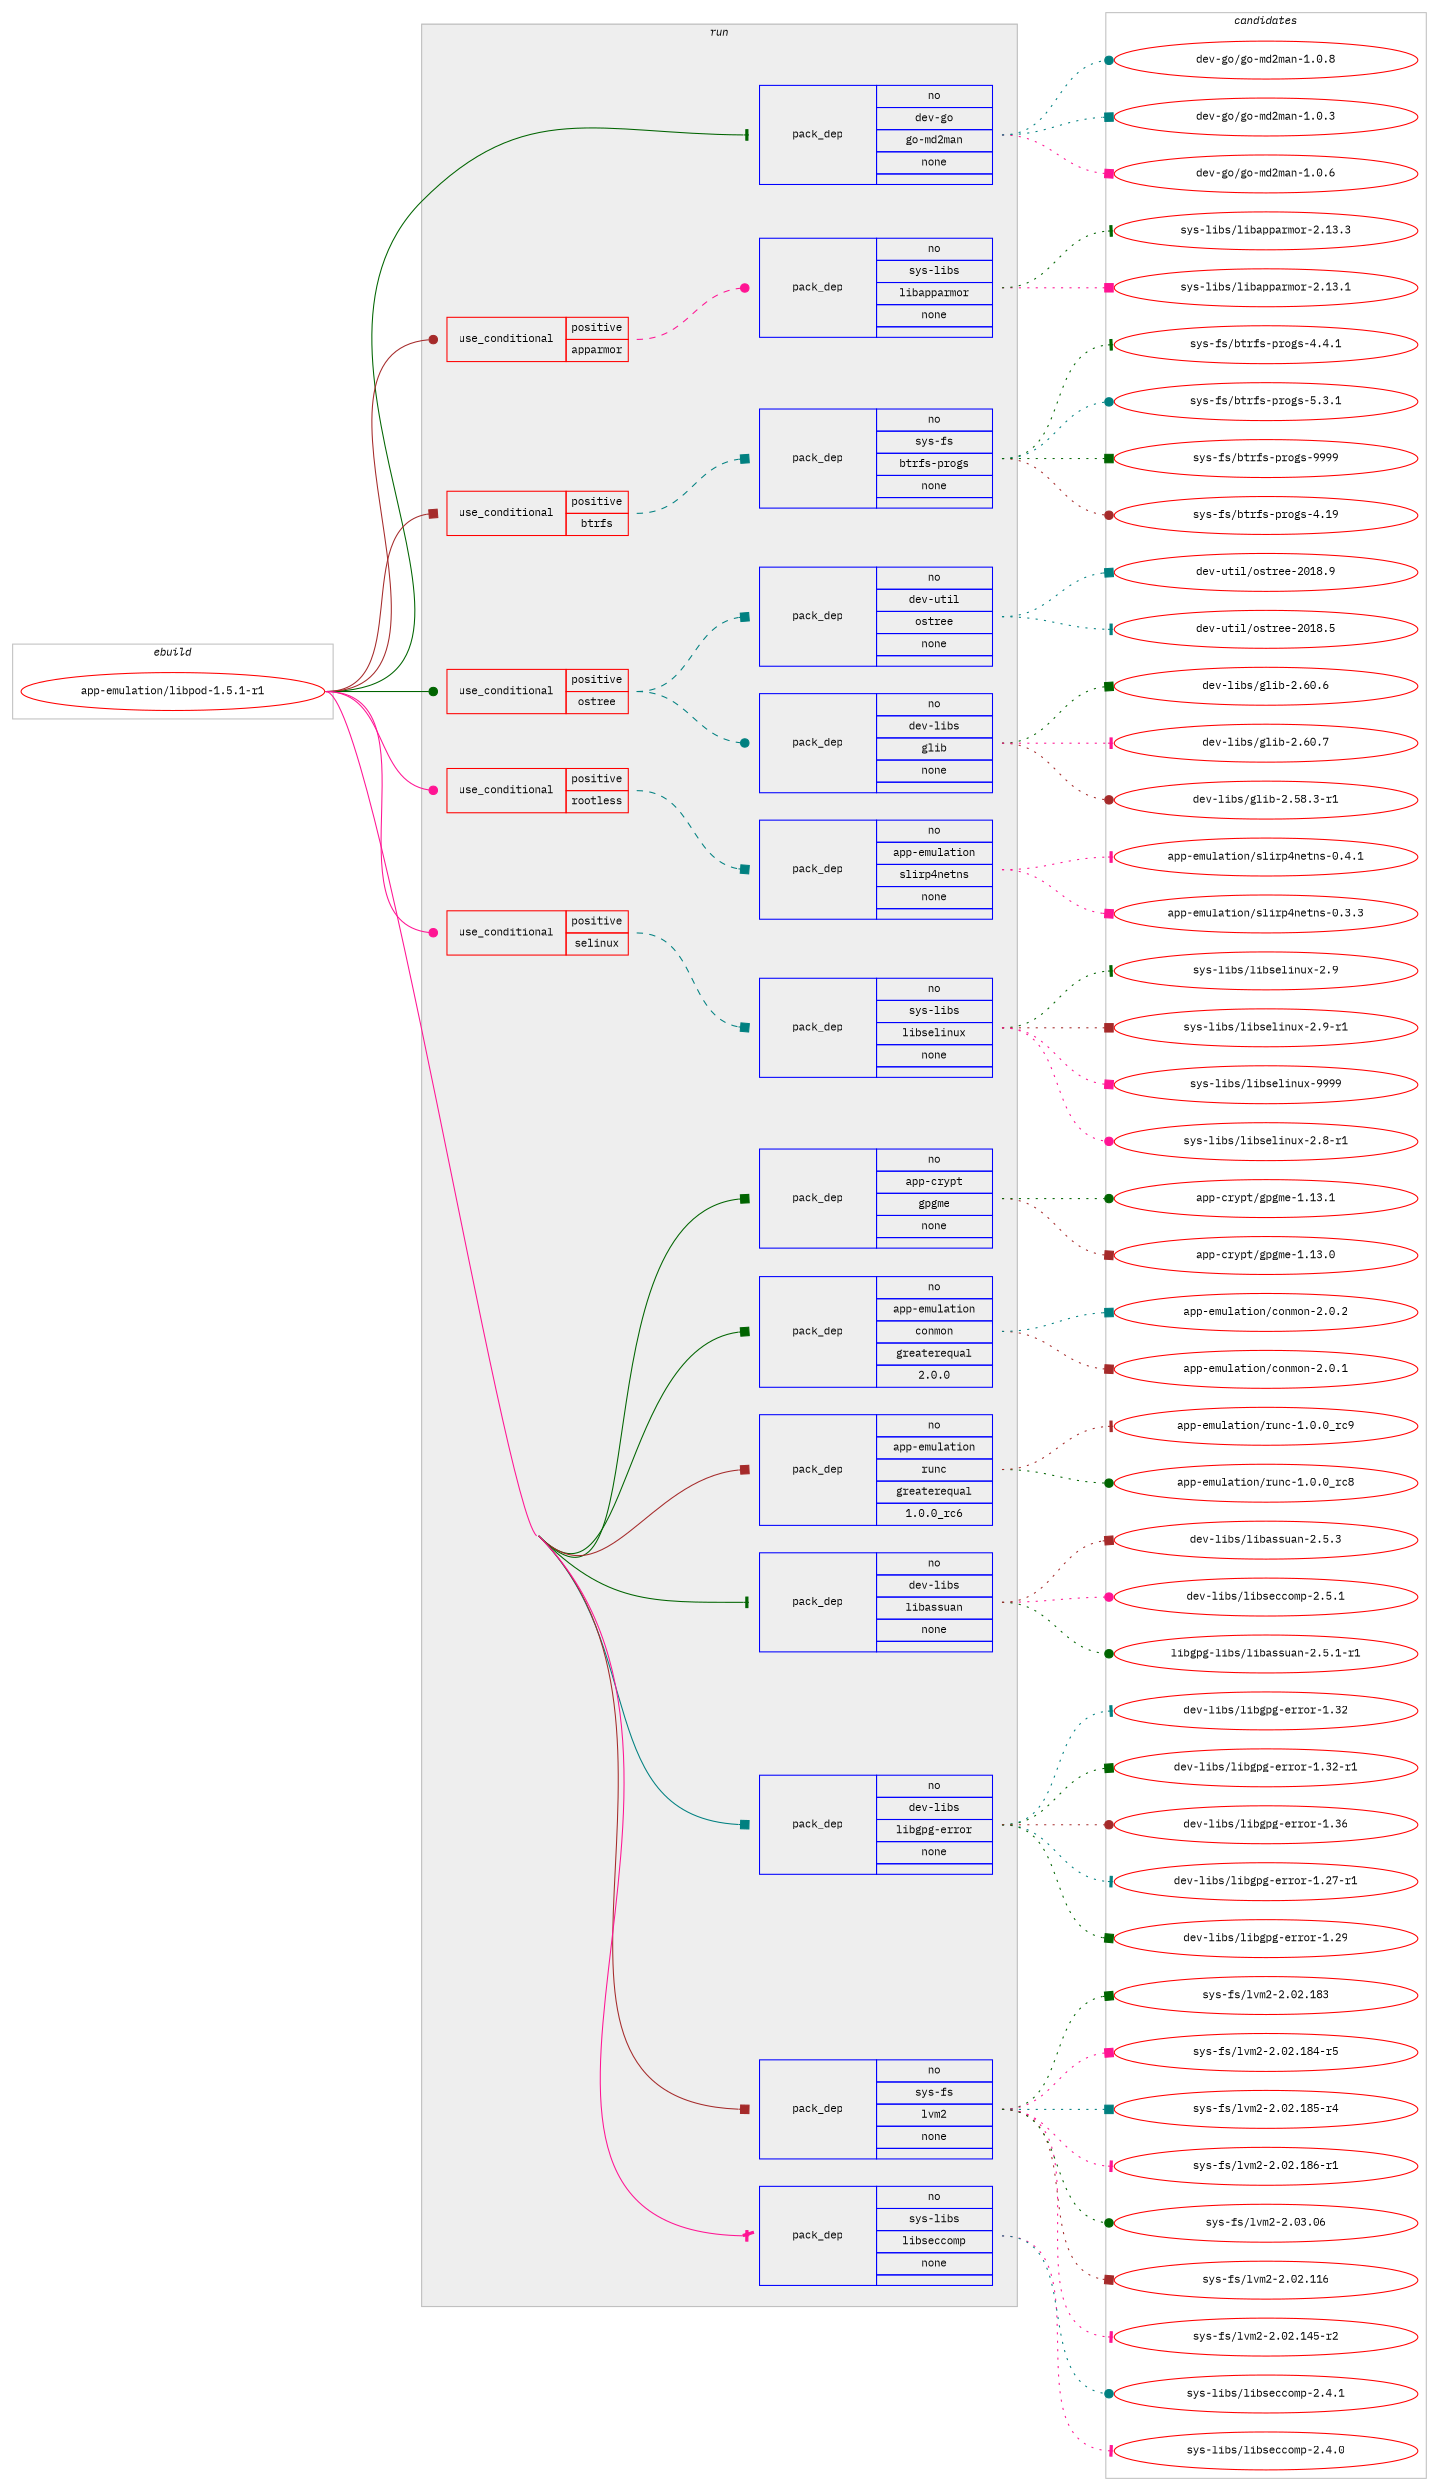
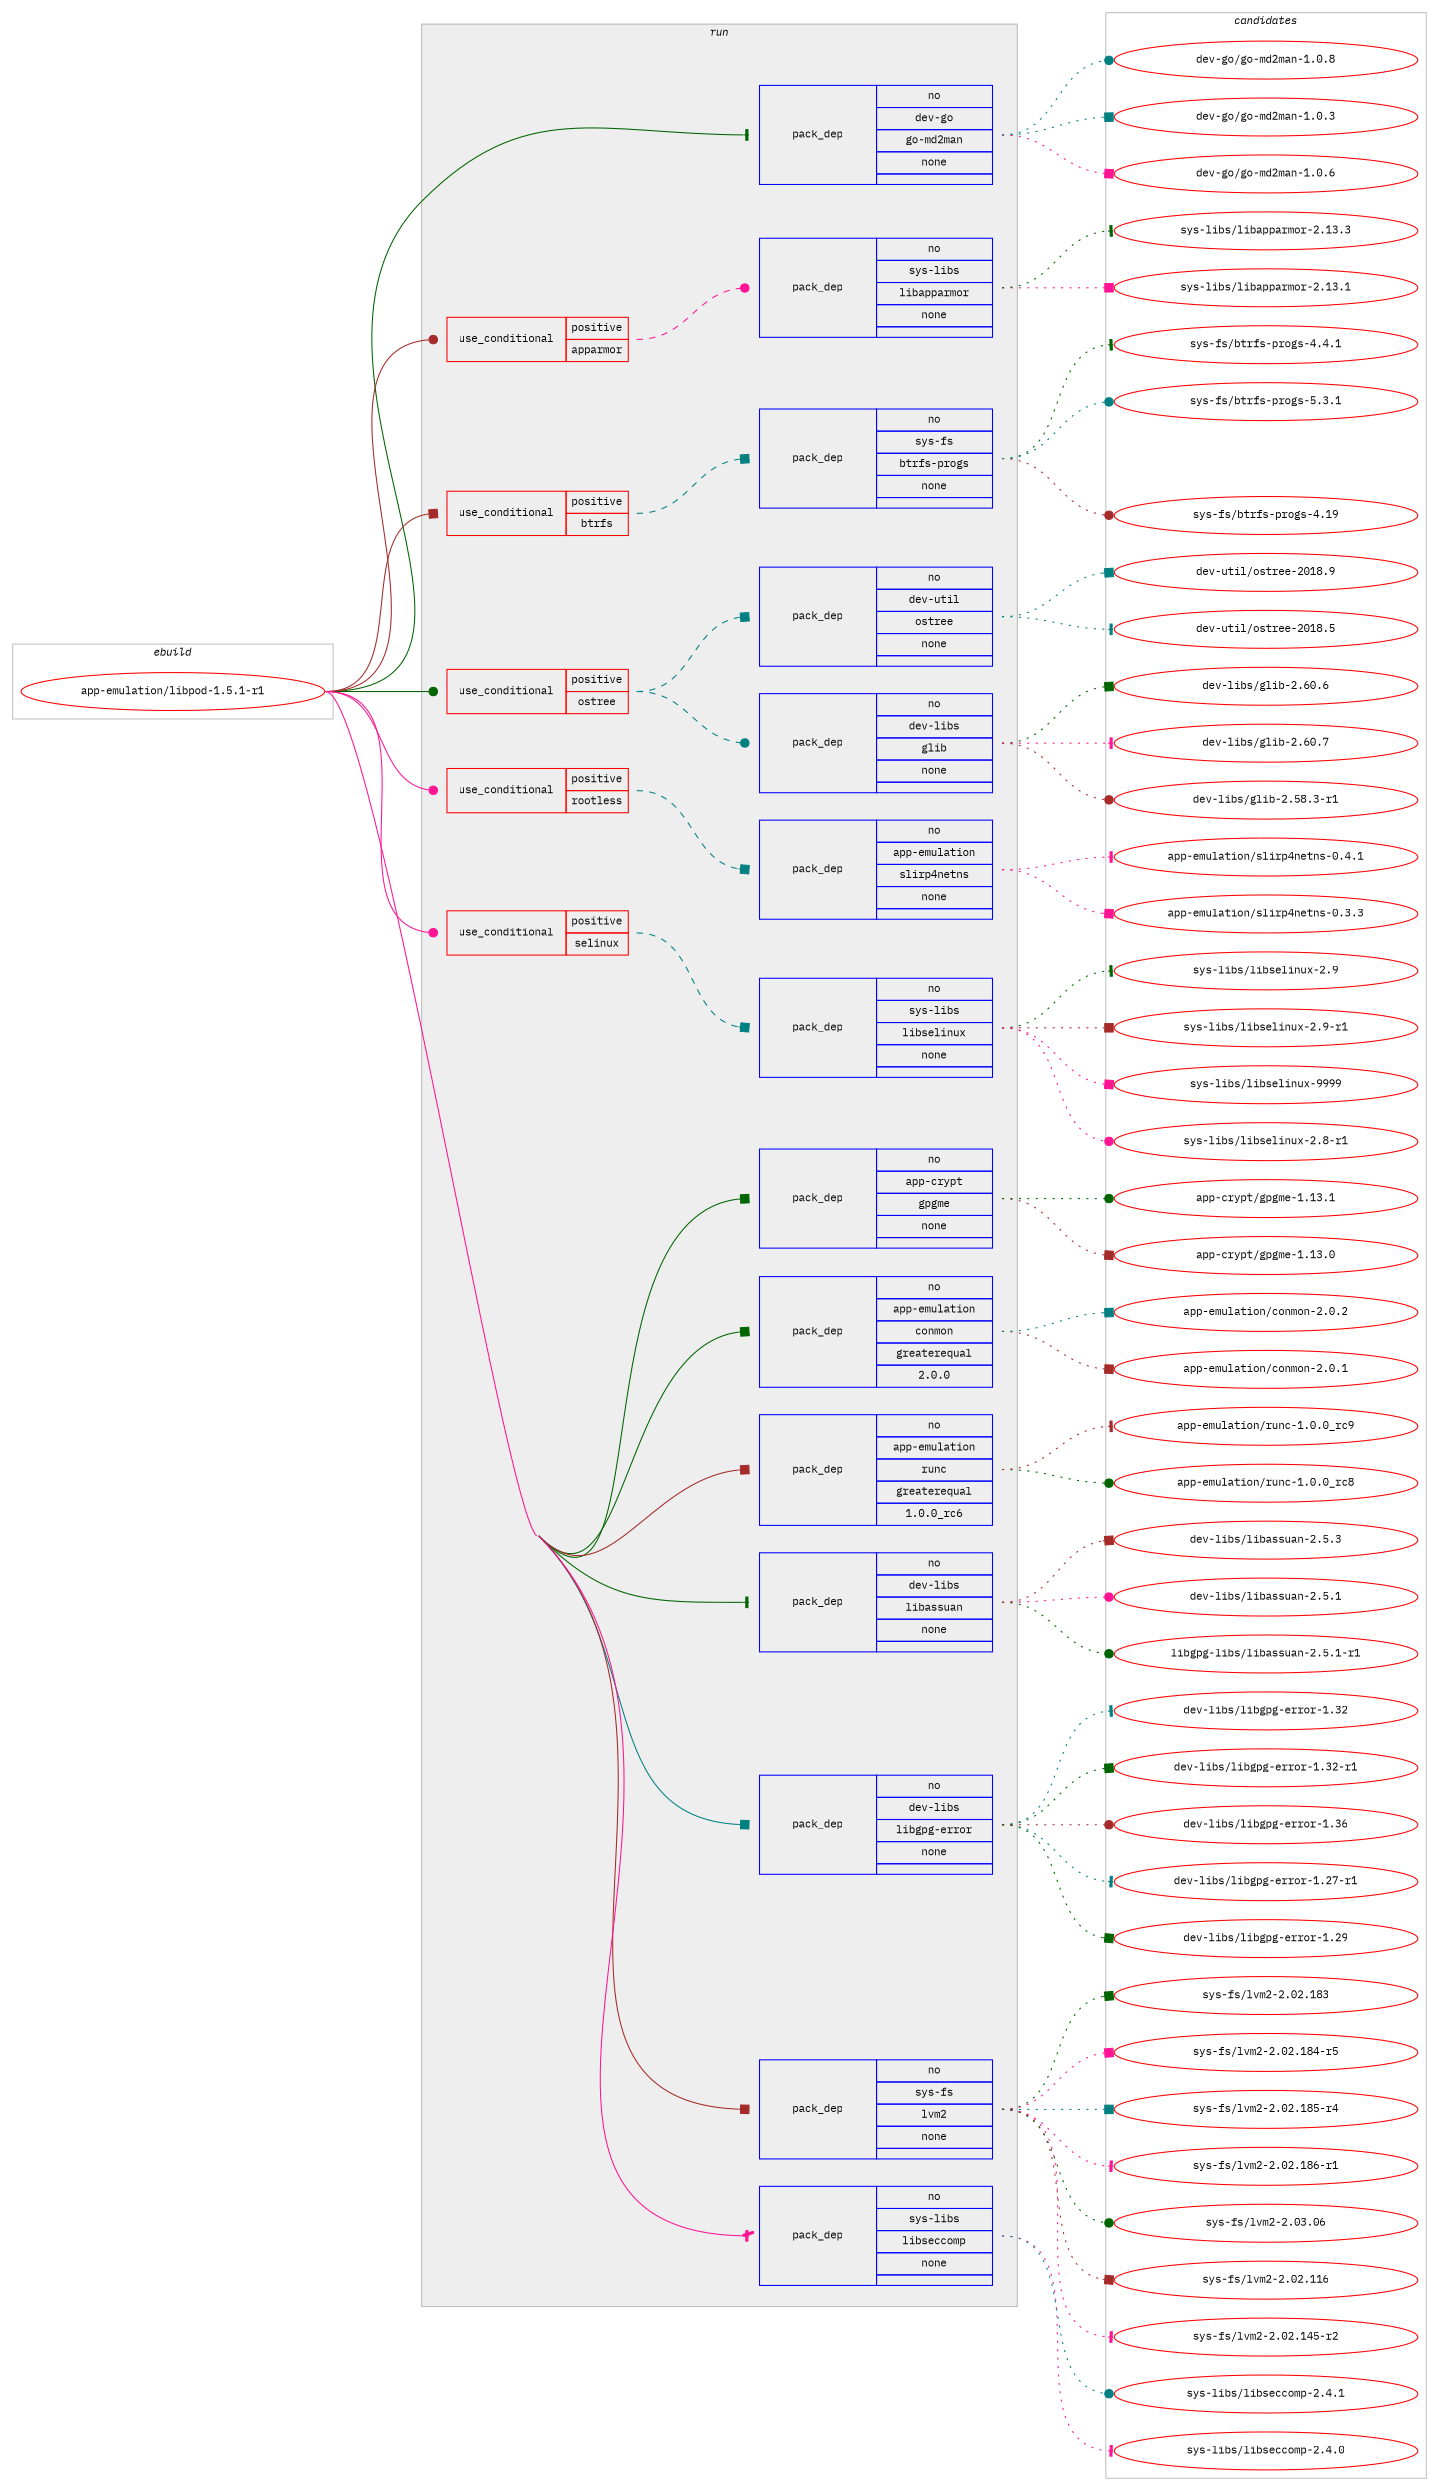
node "sys-fs/btrfs-progs-9999": removed
node "dev-libs/libseccomp-2.5.1": label "dev-libs/libseccomp-2.5.1" -> "dev-libs/libassuan-2.5.1"
